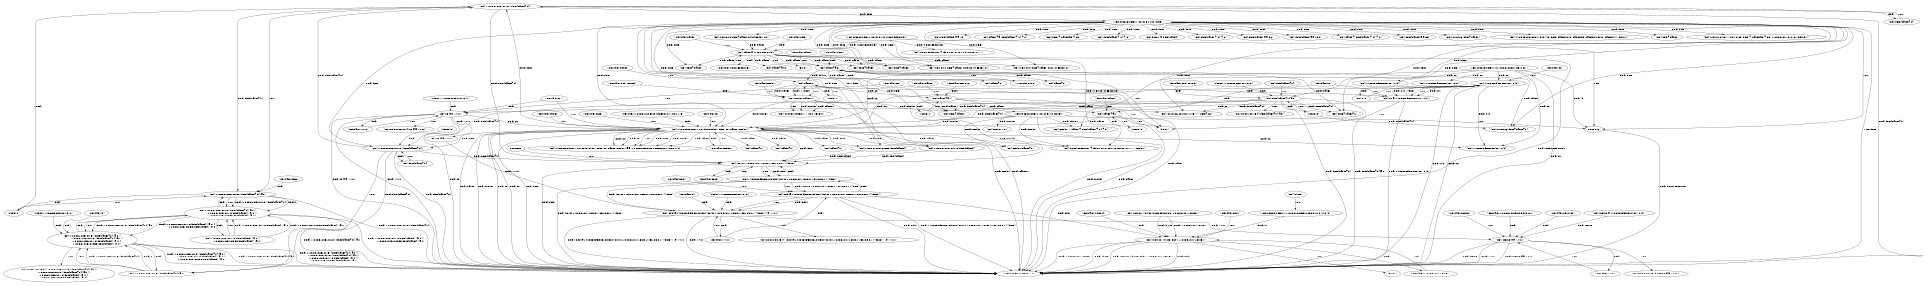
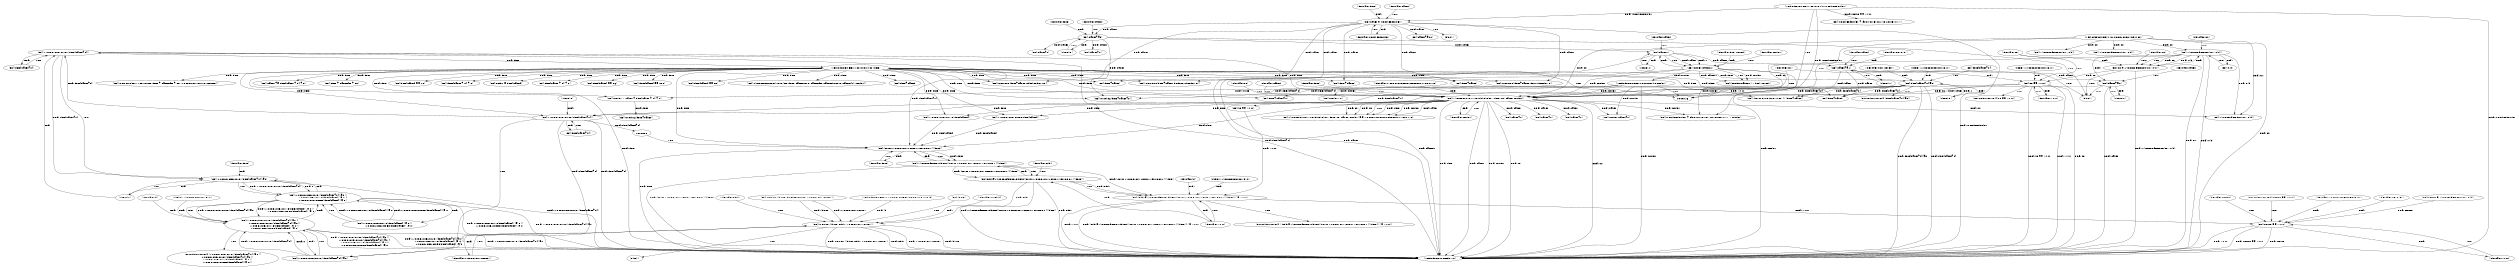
edge "(MethodParameterIn,const guint8 *data)" -> "(Call,pntoh16(data+offset))": now "(Call,tot_len < offset + data[offset + 1] + 2)" -> "(Call,pntoh16(data+offset))"
node "(Call,offset + data[offset + 1] + 2)": removed
edge "(Call,memcmp(data+offset, tdls_header, 10))" -> "(Call,offset = mac_header_len)": reversed
edge "(MethodParameterIn,const guint mac_header_len)" -> "(Call,mac_header_len + GROUP_KEY_PAYLOAD_LEN_MIN)": label "DDG: mac_header_len" -> "DDG: sta_sa == NULL"
edge "(Call,offset+=8)" -> "(Call,data+offset+2)": removed, label "DDG: offset"
edge "(Call,offset+=8)" -> "(Call,offset-4)": label "DDG: const" -> "DDG: offset"
edge "(MethodParameterIn,const guint8 *data)" -> "(Call,pntoh16(data+offset+2))": label "DDG: data" -> "DDG: mac"
edge "(MethodParameterIn,const guint8 *data)" -> "(Call,AIRPDCAP_EAP_MIC(data[offset]))": label "LEN: data" -> "DDG: data"
node "(WHandshake,8)": label "(WHandshake,8)" -> "(Literal,8)"
edge "(Call,offset-4)" -> "(Call,offset+=4)": label "DDG: ctx" -> "DDG: offset"
edge "(MethodParameterIn,const guint mac_header_len)" -> "(Call,mac_header_len + GROUP_KEY_PAYLOAD_LEN_MIN > tot_len)": label "DDG: memcpy_header_len" -> "DDG: mac_header_len"
edge "(MethodParameterIn,PAIRPDCAP_CONTEXT ctx)" -> "1000146": label "DDG: id" -> "AST: "
edge "(Literal,3)" -> "(Call,data[offset+1]!=3)": label "AST: " -> "DDG: 4"
node "(Call,(const EAPOL_RSN_KEY *) (data+tot))": label "(Call,(const EAPOL_RSN_KEY *) (data+tot))" -> "(Call,(const EAPOL_RSN_KEY *) (data+offset))"
edge "(MethodParameterIn,const guint tot_len)" -> "(Call,tot_len < offset + data[offset + 1] + 2)": label "DDG: tot_len" -> "DDG: id.sta"
edge "(Literal,3)" -> "(Call,pntoh16(data+offset+2))": now "(Call,data[offset+1]!=3)" -> "(Call,pntoh16(data+offset+2))"
edge "(MethodParameterIn,const guint8 *data)" -> "(MethodReturn,static INT)": label "MAC: data" -> "DDG: data"
edge "(MethodParameterIn,const guint tot_len)" -> "(Call,mac_header_len + GROUP_KEY_PAYLOAD_LEN_MIN > tot_len)": now "(Call,tot_len-offset-4)" -> "(Call,mac_header_len + GROUP_KEY_PAYLOAD_LEN_MIN > tot_len)"
edge "(Call,AIRPDCAP_EAP_KEY(data[offset+1]))" -> "(Call,(const AIRPDCAP_MAC_FRAME_ADDR4 *)(data))": now "(Call,AIRPDCAP_EAP_KEY(data[offset+1]))" -> "1000383"
edge "(Call,id.sta)" -> "(MethodParameterIn,AIRPDCAP_SEC_ASSOCIATION_ID id)": now "(Call,id.sta)" -> "(Call,memcpy(id.sta, addr, AIRPDCAP_MAC_LEN))"
edge "(Call,sta_sa == NULL)" -> "(ControlStructure,if (sta_sa == NULL))": reversed
edge "1000146" -> "(MethodReturn,static INT)": now "(MethodParameterIn,const guint mac_header_len)" -> "(MethodReturn,static INT)"
